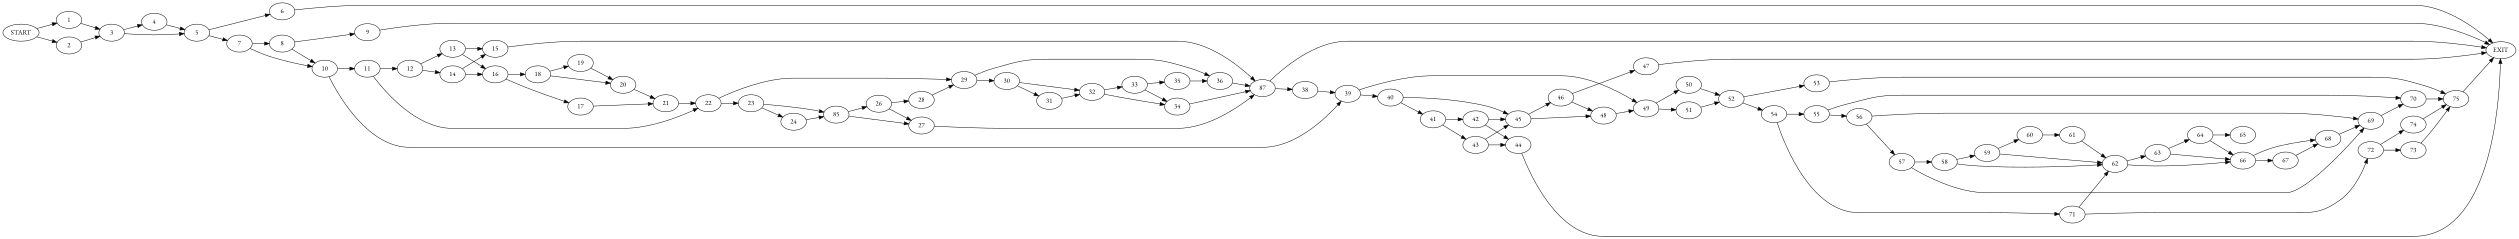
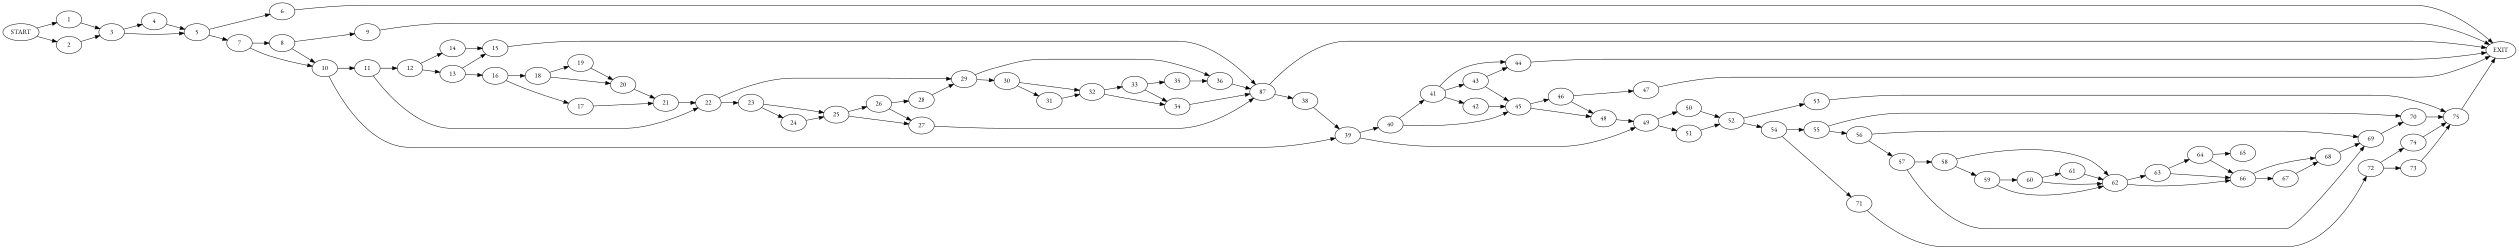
edge "14" -> "16": removed
node "85": label "85" -> "25"
edge "42" -> "44": now "41" -> "44"
edge "71" -> "62": now "60" -> "62"
